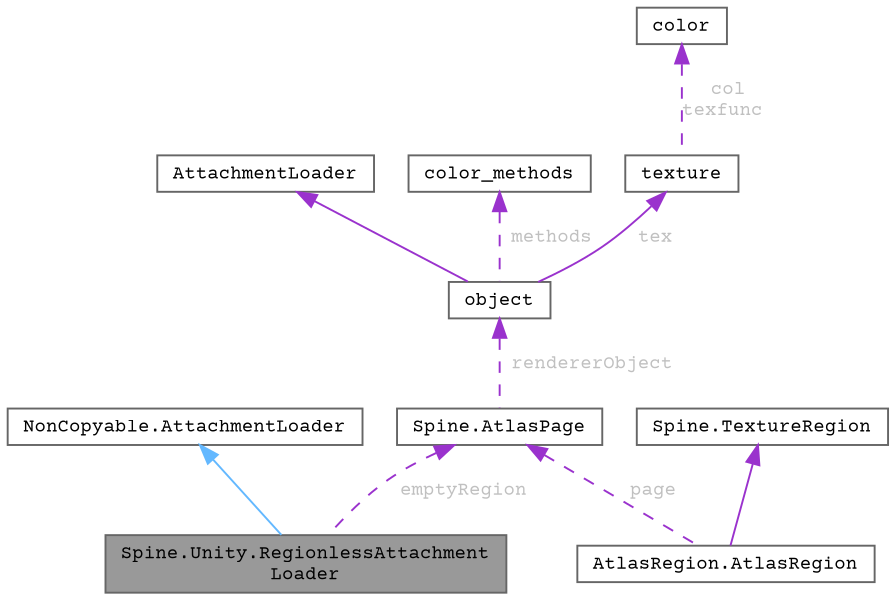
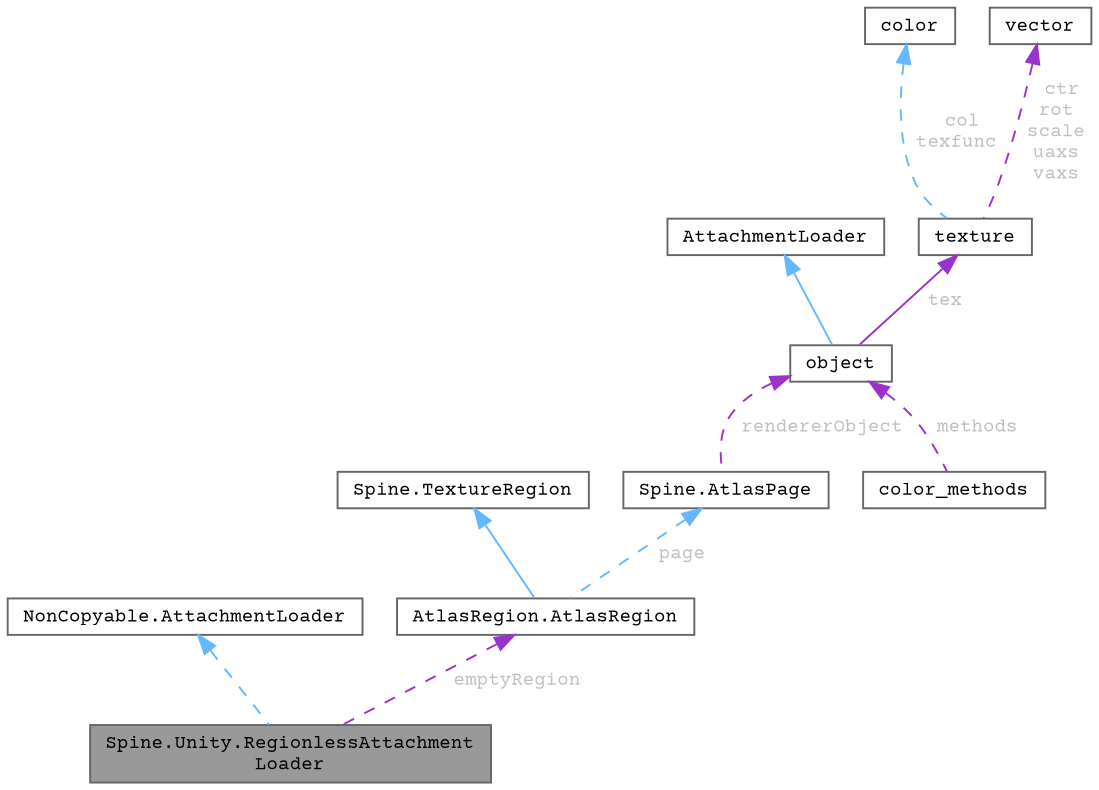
node "vector": added
edge "texture" -> "color": color darkorchid3 -> steelblue1
edge "object" -> "AttachmentLoader": color darkorchid3 -> steelblue1
edge "object" -> "color_methods": reversed
edge "Spine.Unity.RegionlessAttachment Loader" -> "Spine.AtlasPage": now "Spine.Unity.RegionlessAttachment Loader" -> "AtlasRegion.AtlasRegion"
edge "Spine.Unity.RegionlessAttachment Loader" -> "NonCopyable.AttachmentLoader": style solid -> dashed
edge "AtlasRegion.AtlasRegion" -> "Spine.AtlasPage": color darkorchid3 -> steelblue1
edge "AtlasRegion.AtlasRegion" -> "Spine.TextureRegion": color darkorchid3 -> steelblue1
